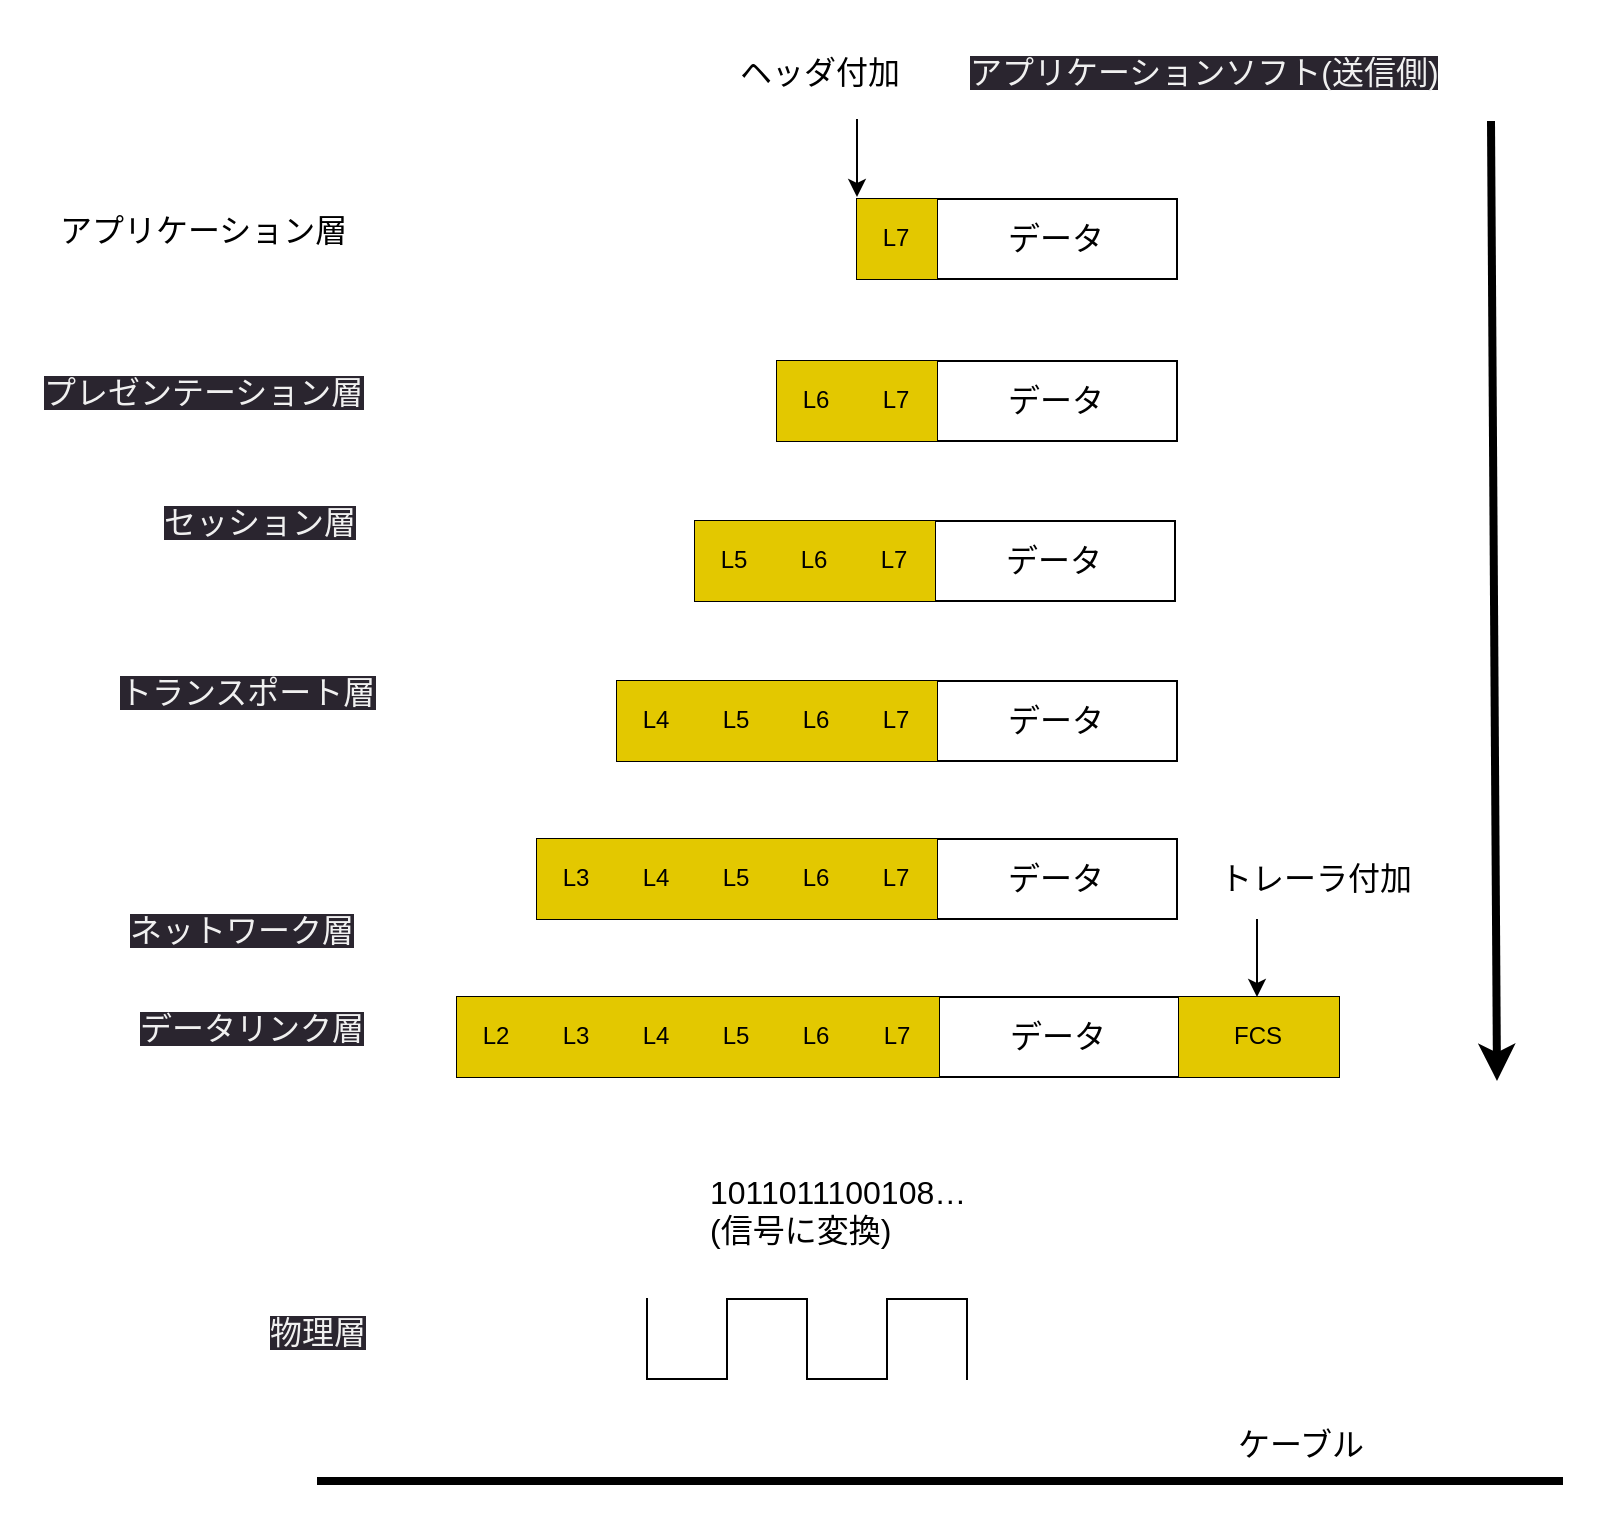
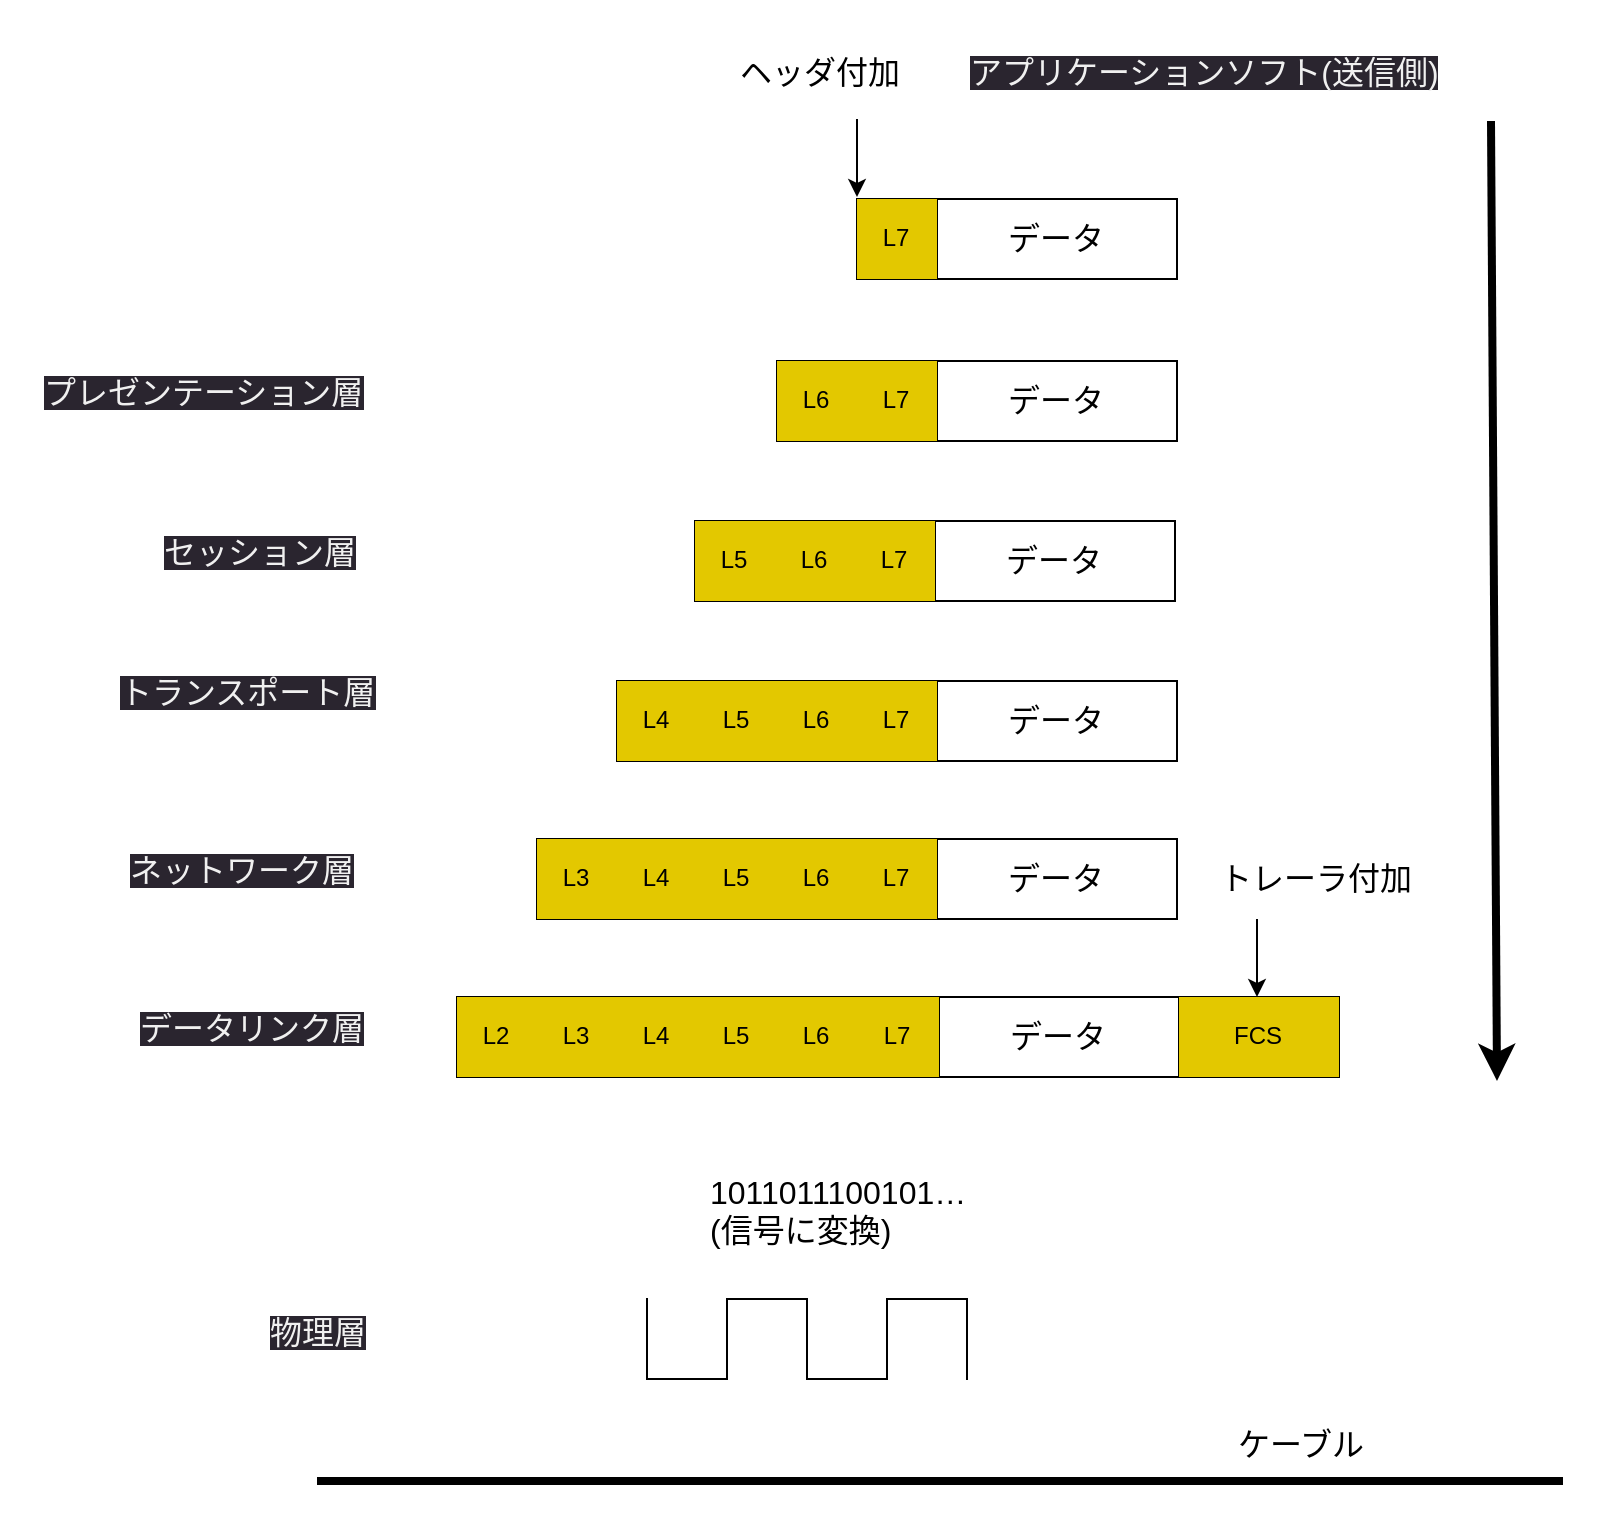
node "アプリケーション層": removed
node "セッション層": moved (271, 531) -> (271, 561)
node "ネットワーク層": moved (252, 939) -> (252, 879)
node "1011011100108… (信号に変換)": label "1011011100108… (信号に変換)" -> "1011011100101… (信号に変換)"
